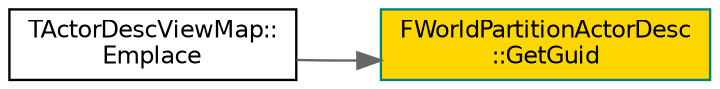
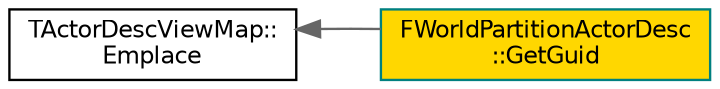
edge "TActorDescViewMap:: Emplace" -> "FWorldPartitionActorDesc ::GetGuid": reversed
